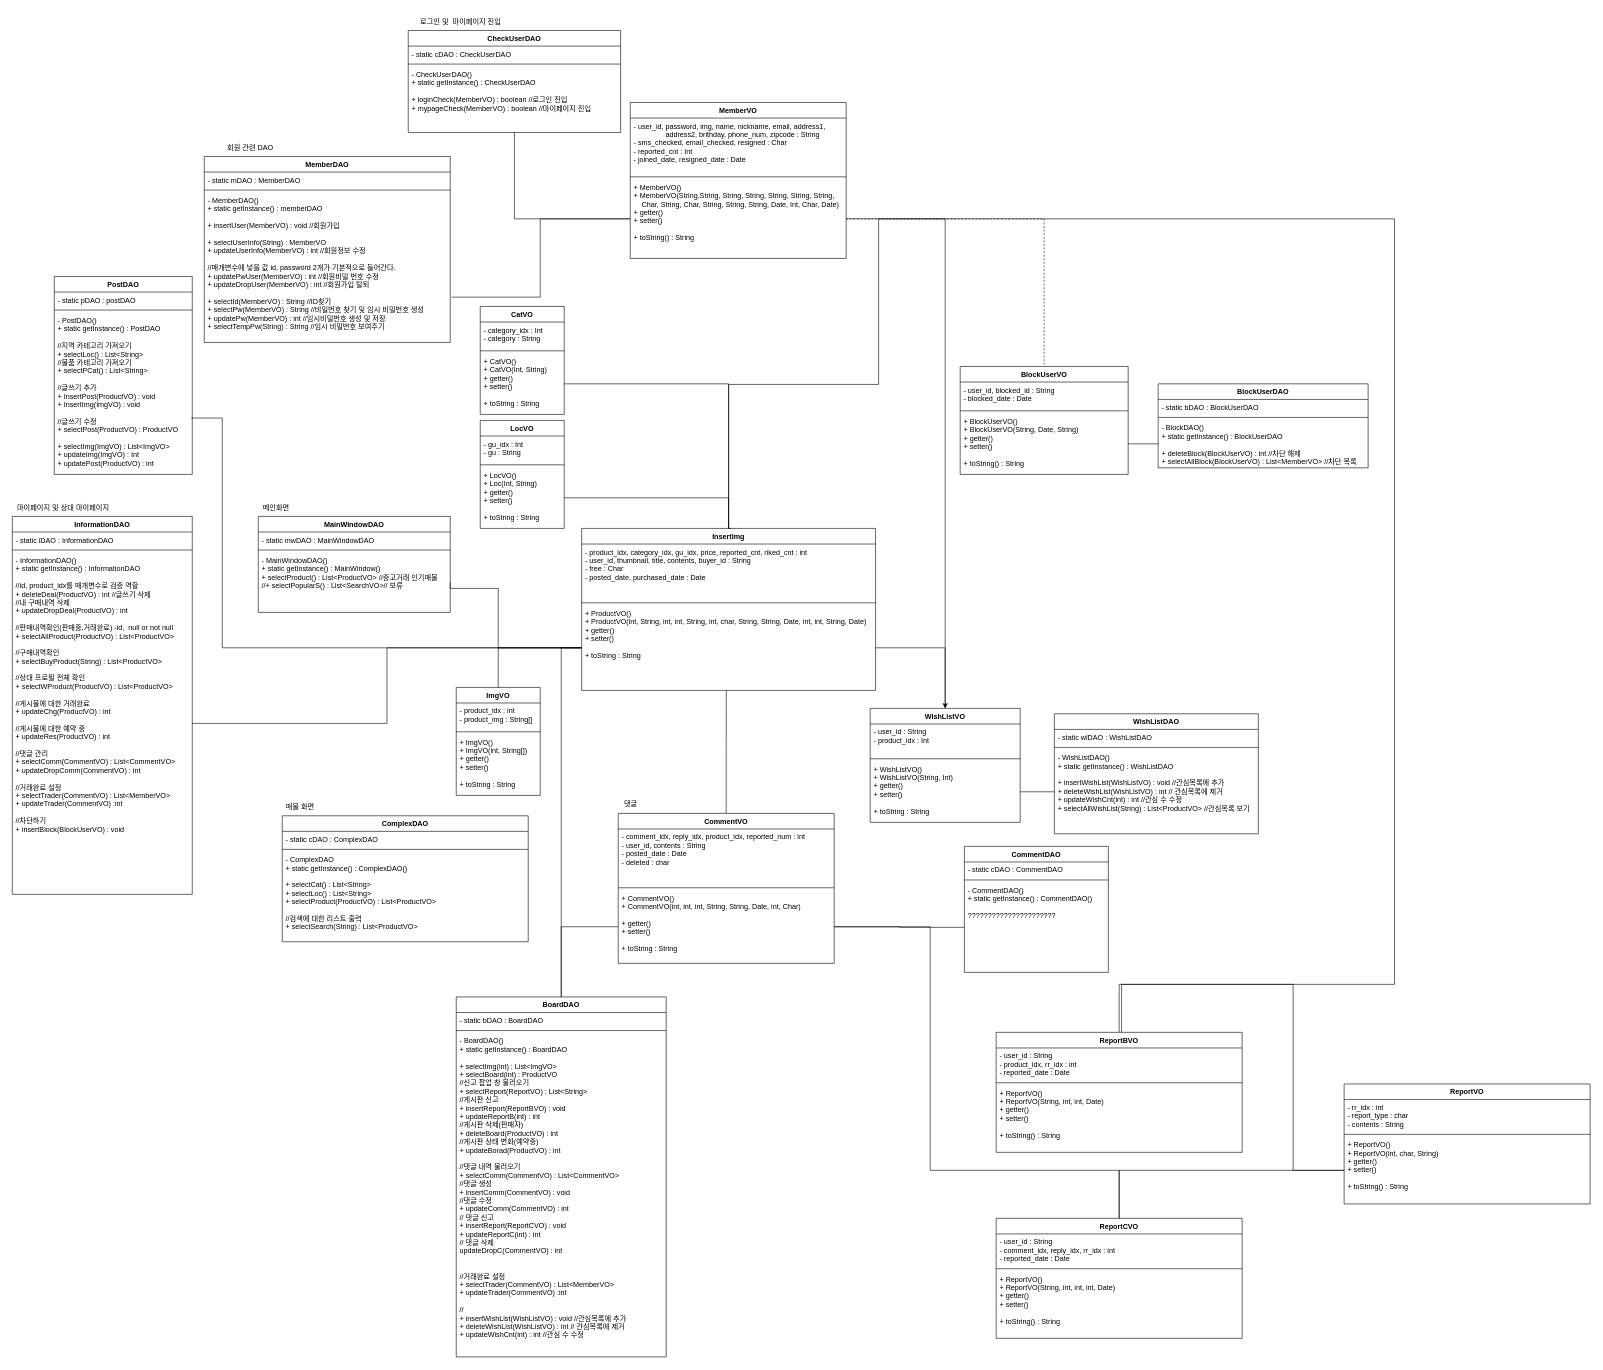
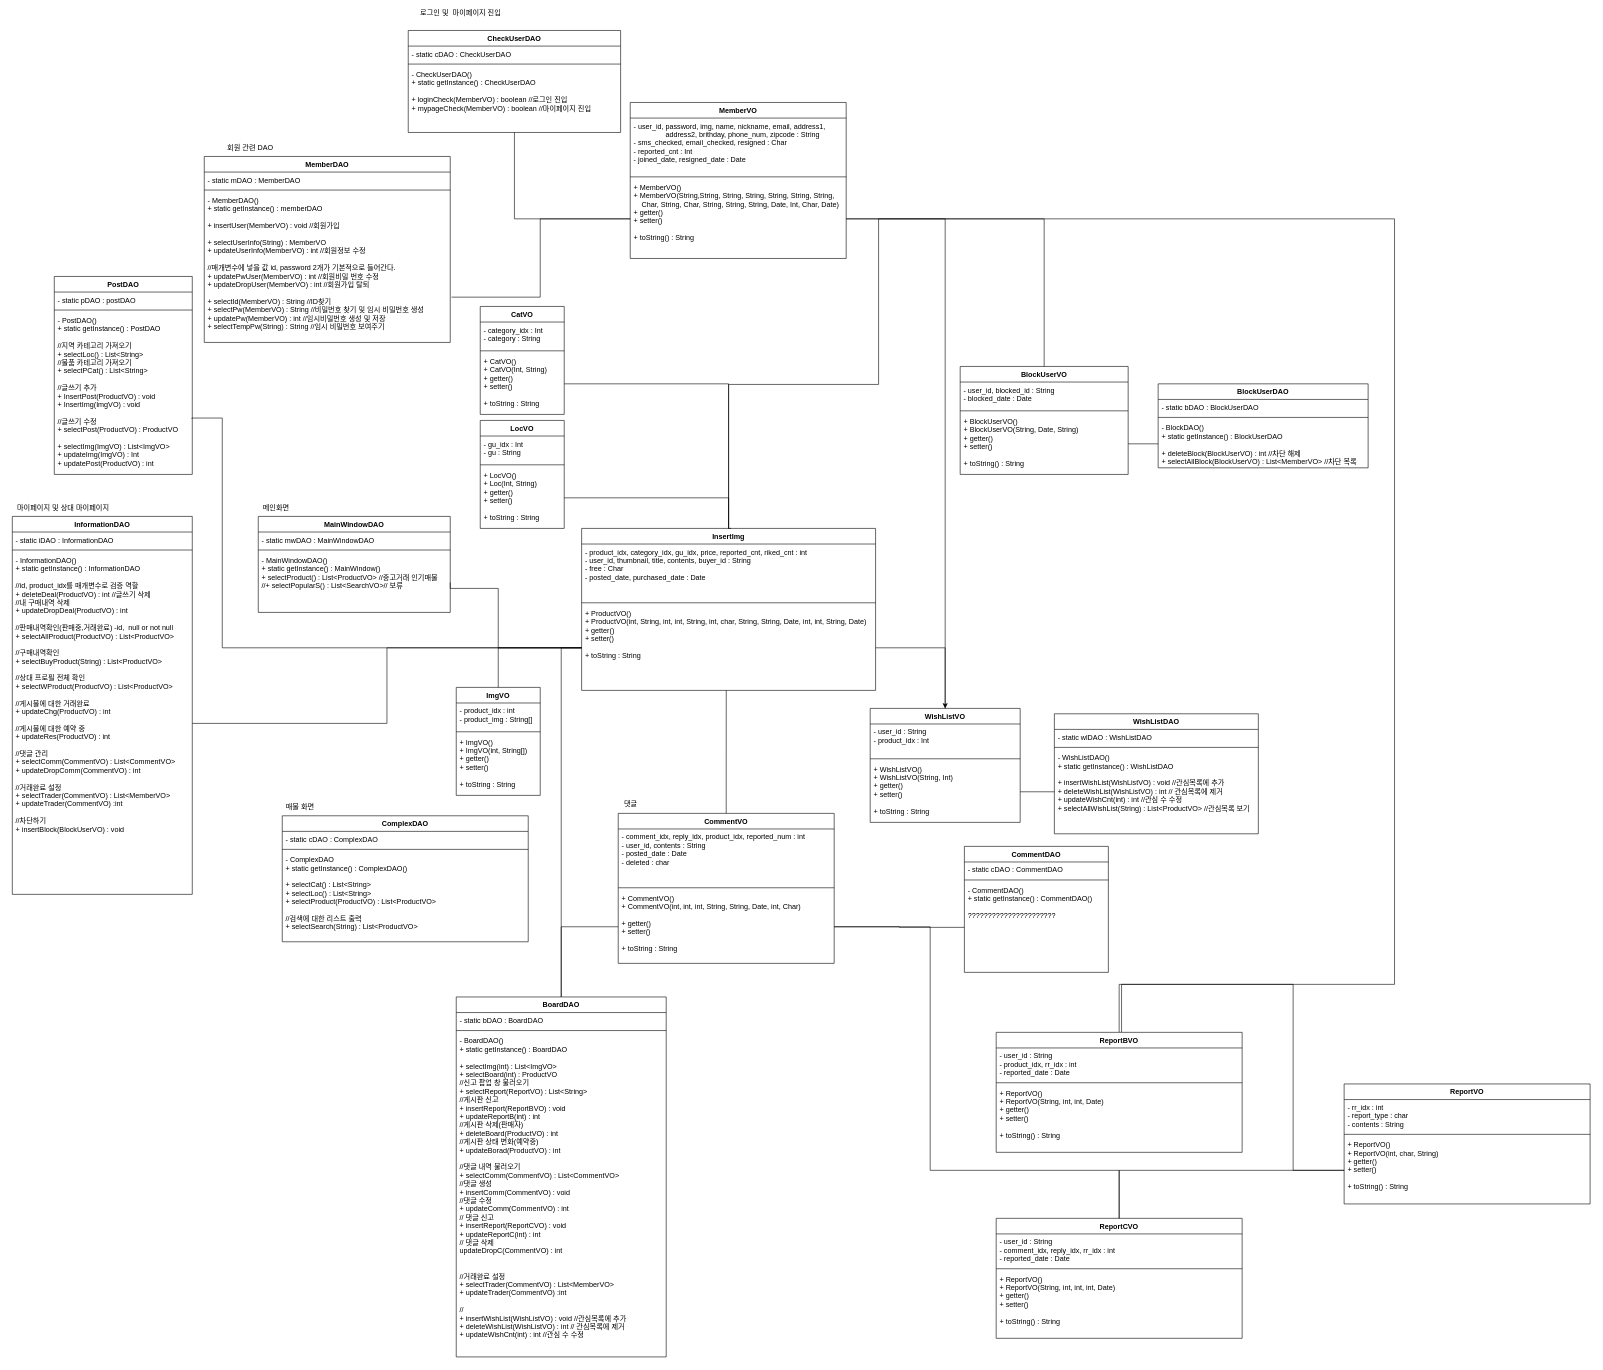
node "로그인 및 마이페이지 진입": moved (461, 21) -> (461, 12)
edge "+ MemberVO() + MemberVO(String,String, String, String, String, String, String, Char, String, Char, String, String, String, Date, Int, Char, Date) + getter() + setter() + toString() : String" -- "BlockUserVO": style dashed -> solid
